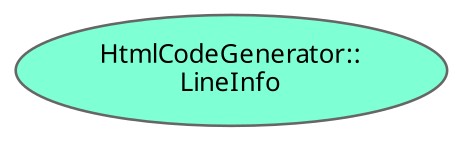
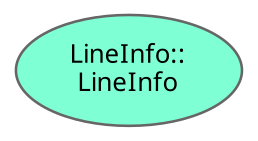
node "HtmlCodeGenerator:: LineInfo": label "HtmlCodeGenerator:: LineInfo" -> "LineInfo:: LineInfo"
